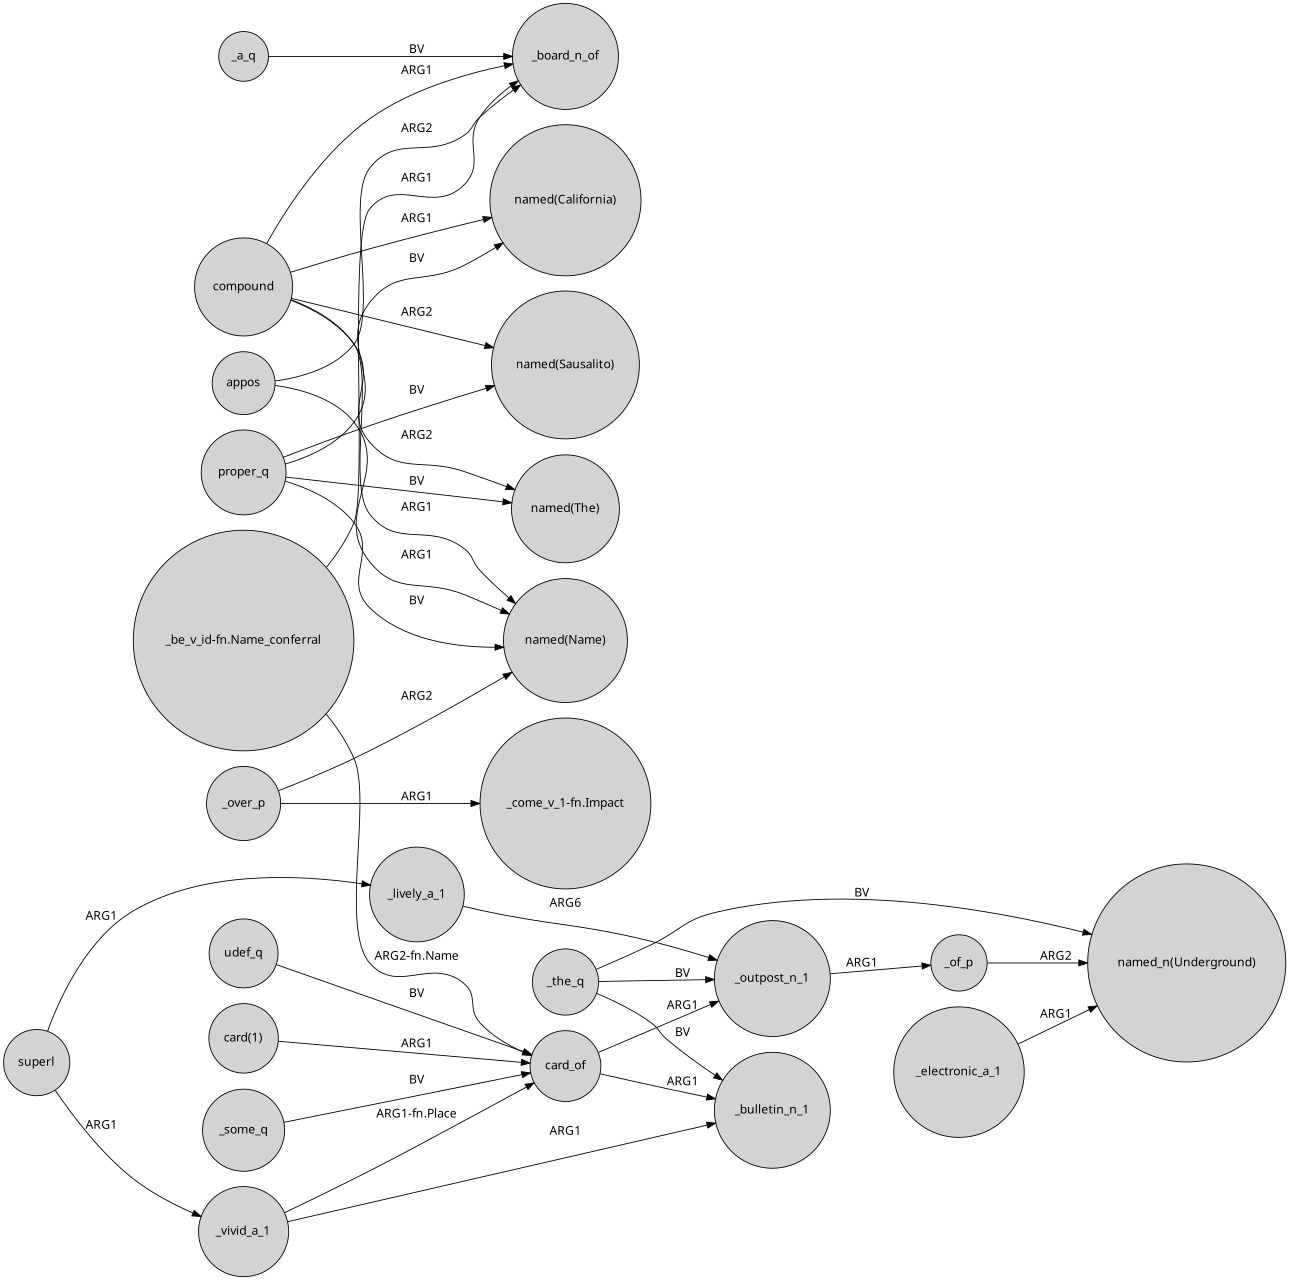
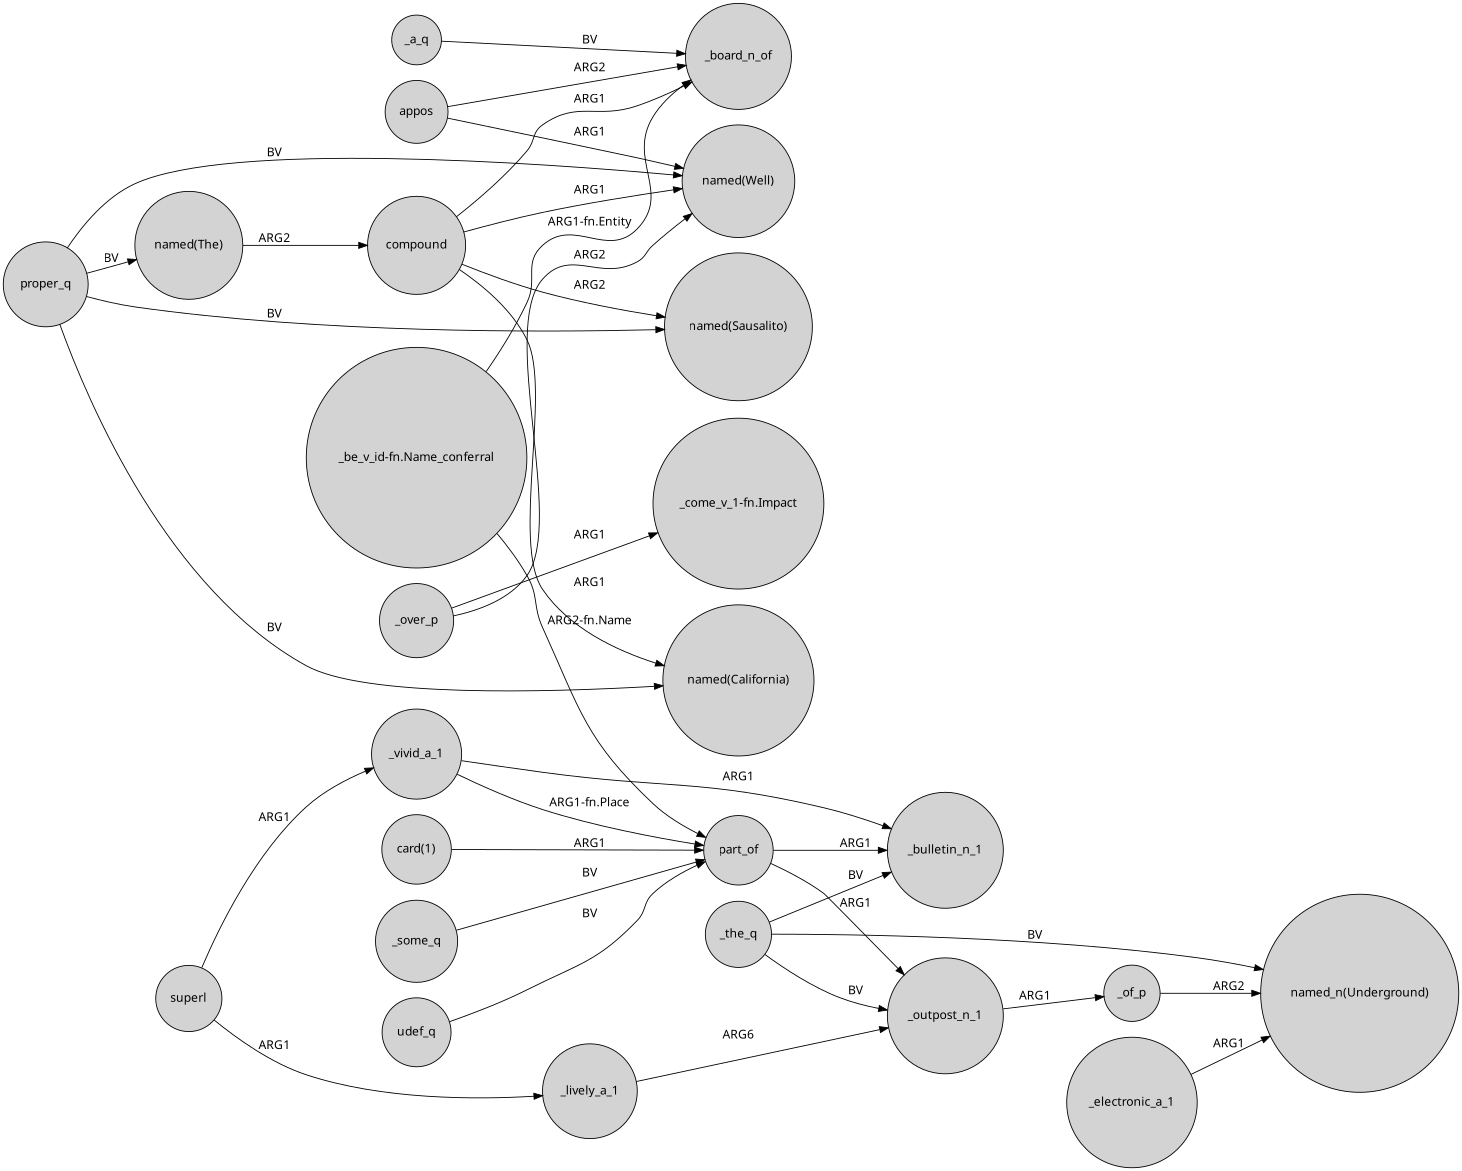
edge "_be_v_id-fn.Name_conferral" -> "_board_n_of": label "ARG1" -> "ARG1-fn.Entity"
edge "compound" -> "named(The)": reversed
node "named(Name)": label "named(Name)" -> "named(Well)"
node "card_of": label "card_of" -> "part_of"
